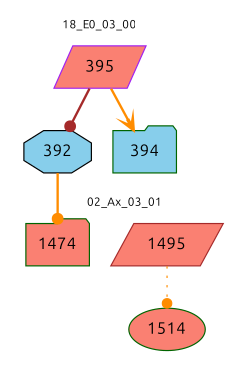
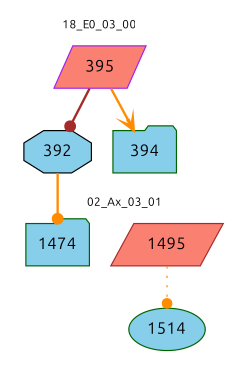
node "1474": fillcolor salmon -> skyblue
node "1514": fillcolor salmon -> skyblue
